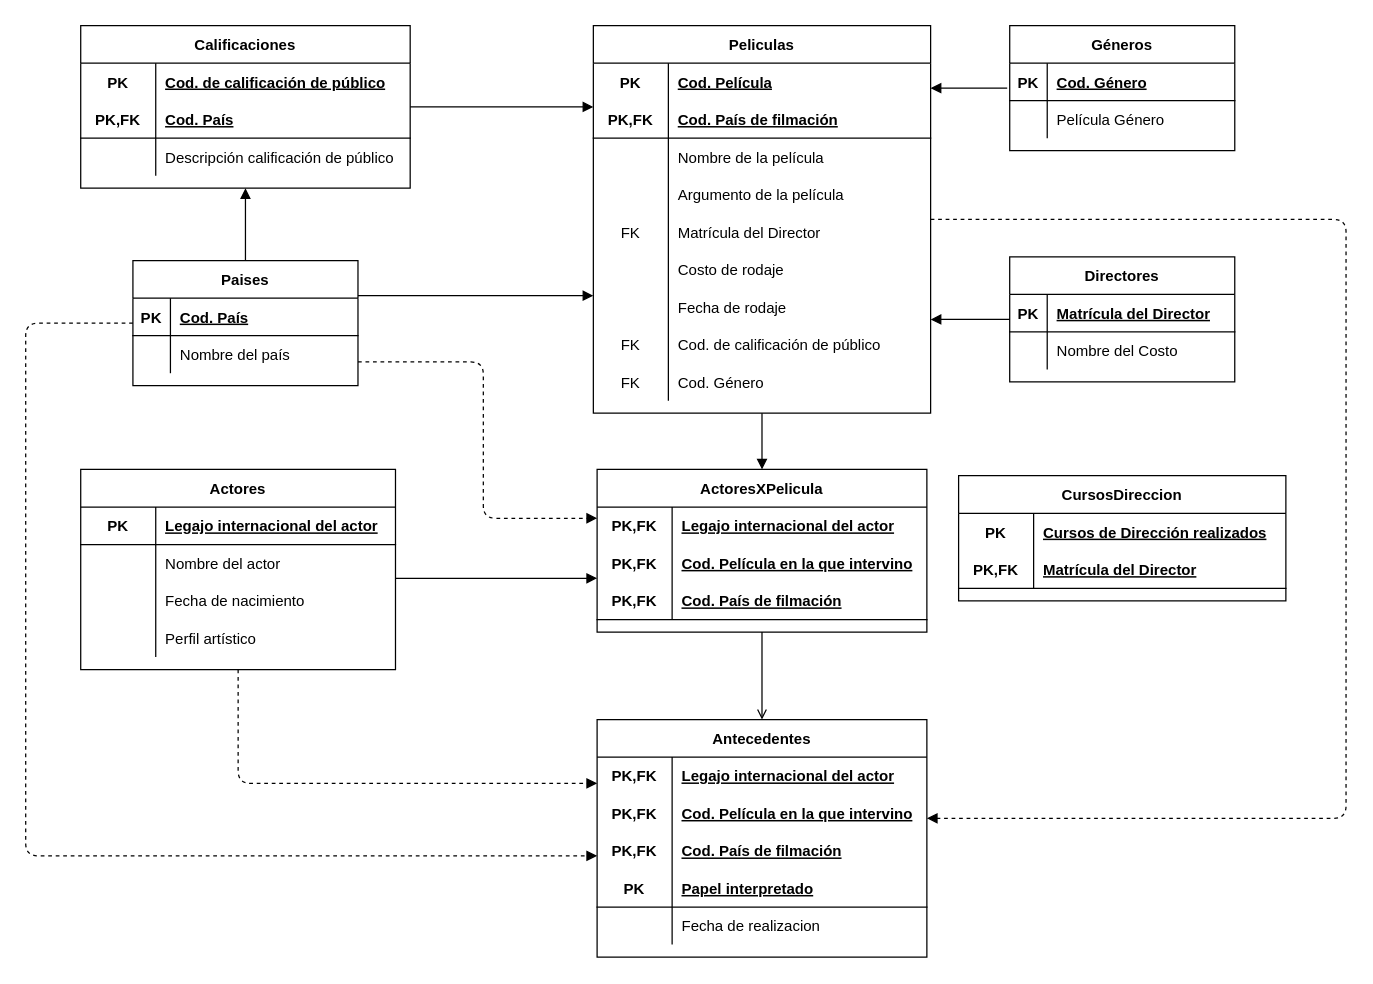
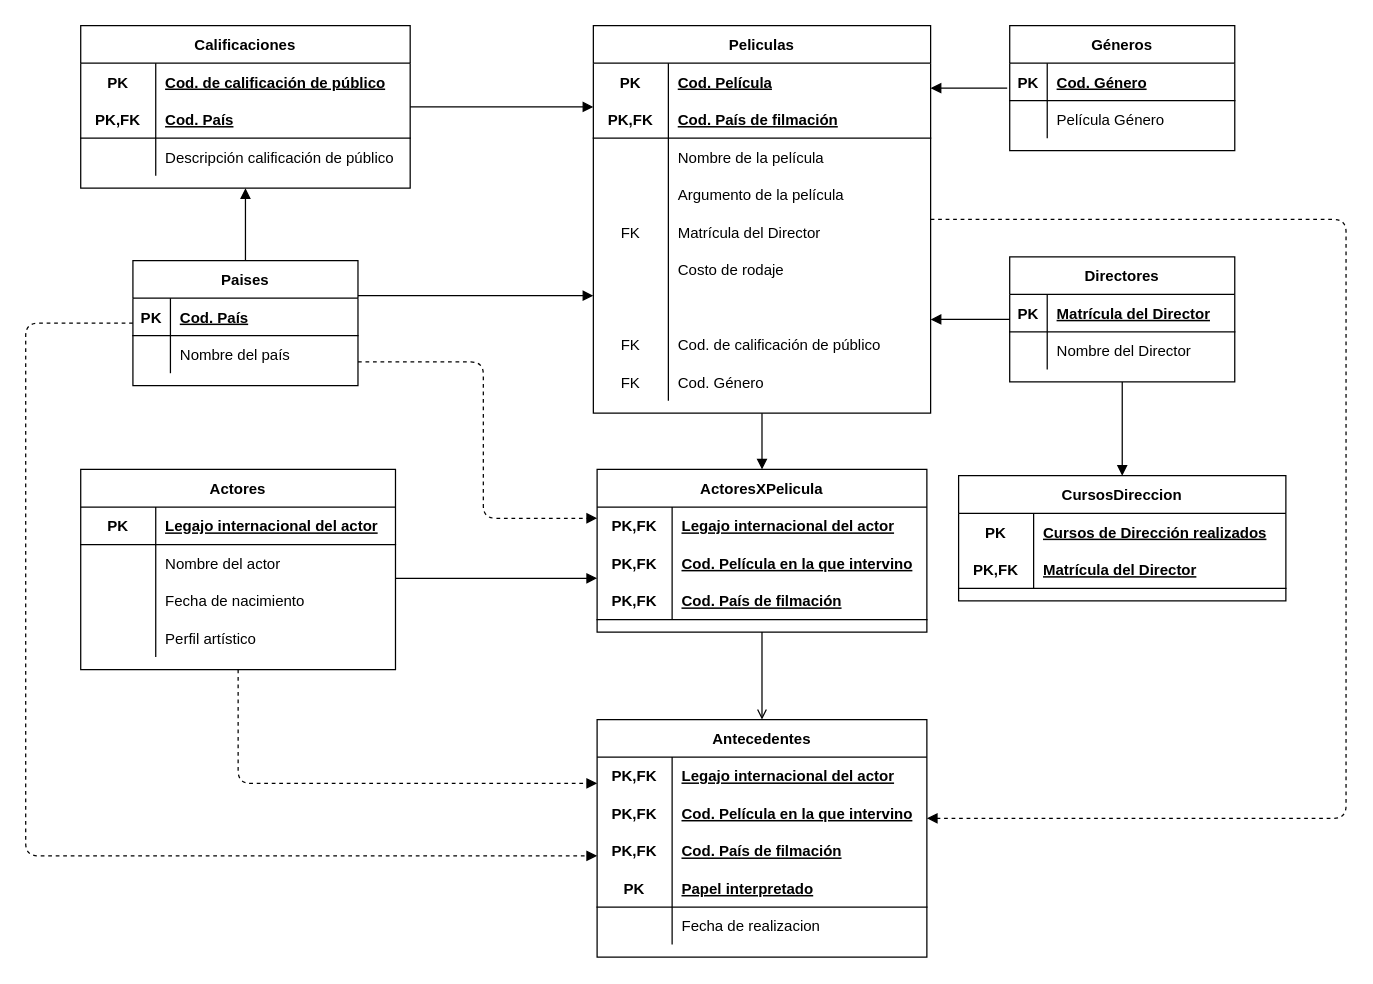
node "Fecha de rodaje": removed
node "Nombre del Costo": label "Nombre del Costo" -> "Nombre del Director"
edge "Directores" -> "CursosDireccion": added
